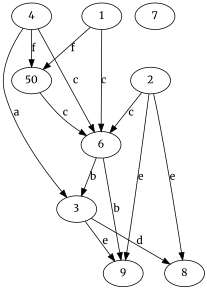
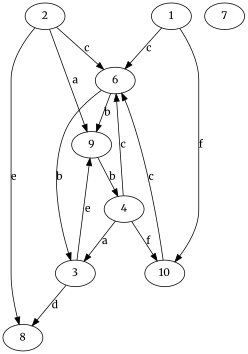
node "50": label "50" -> "10"
edge "9" -> "4": added, label "b"
edge "2" -> "9": label "e" -> "a"
